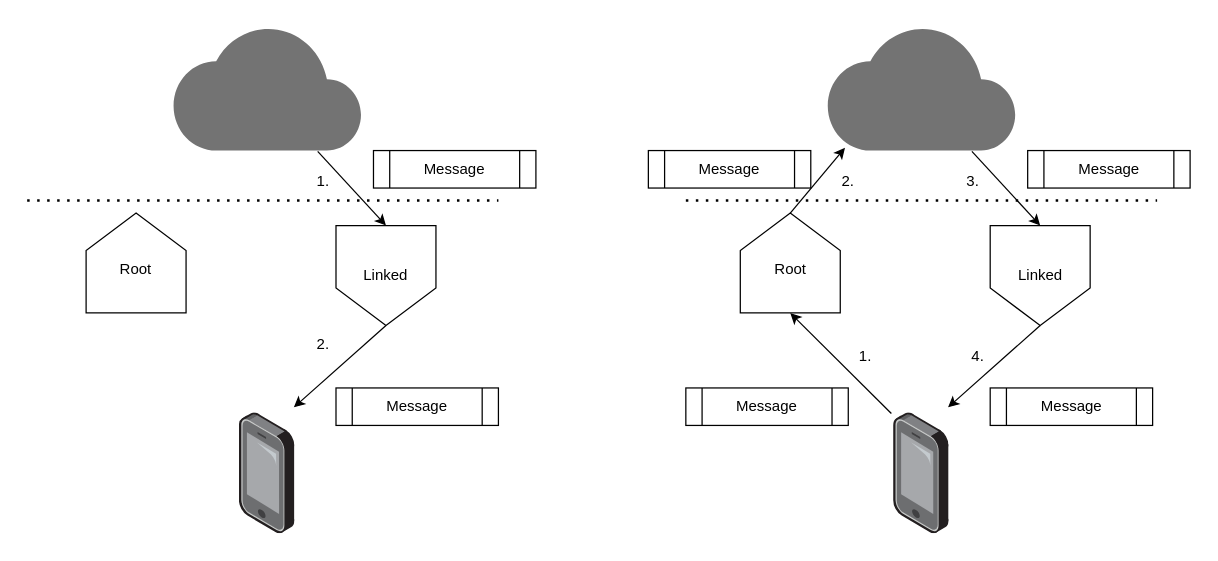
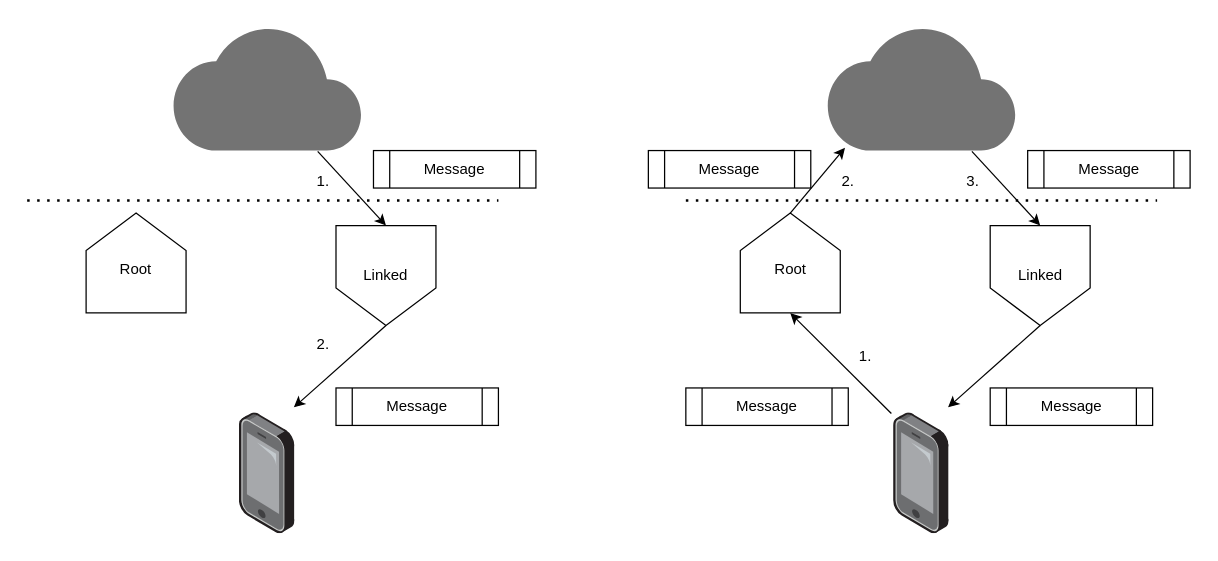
node "4.": removed
